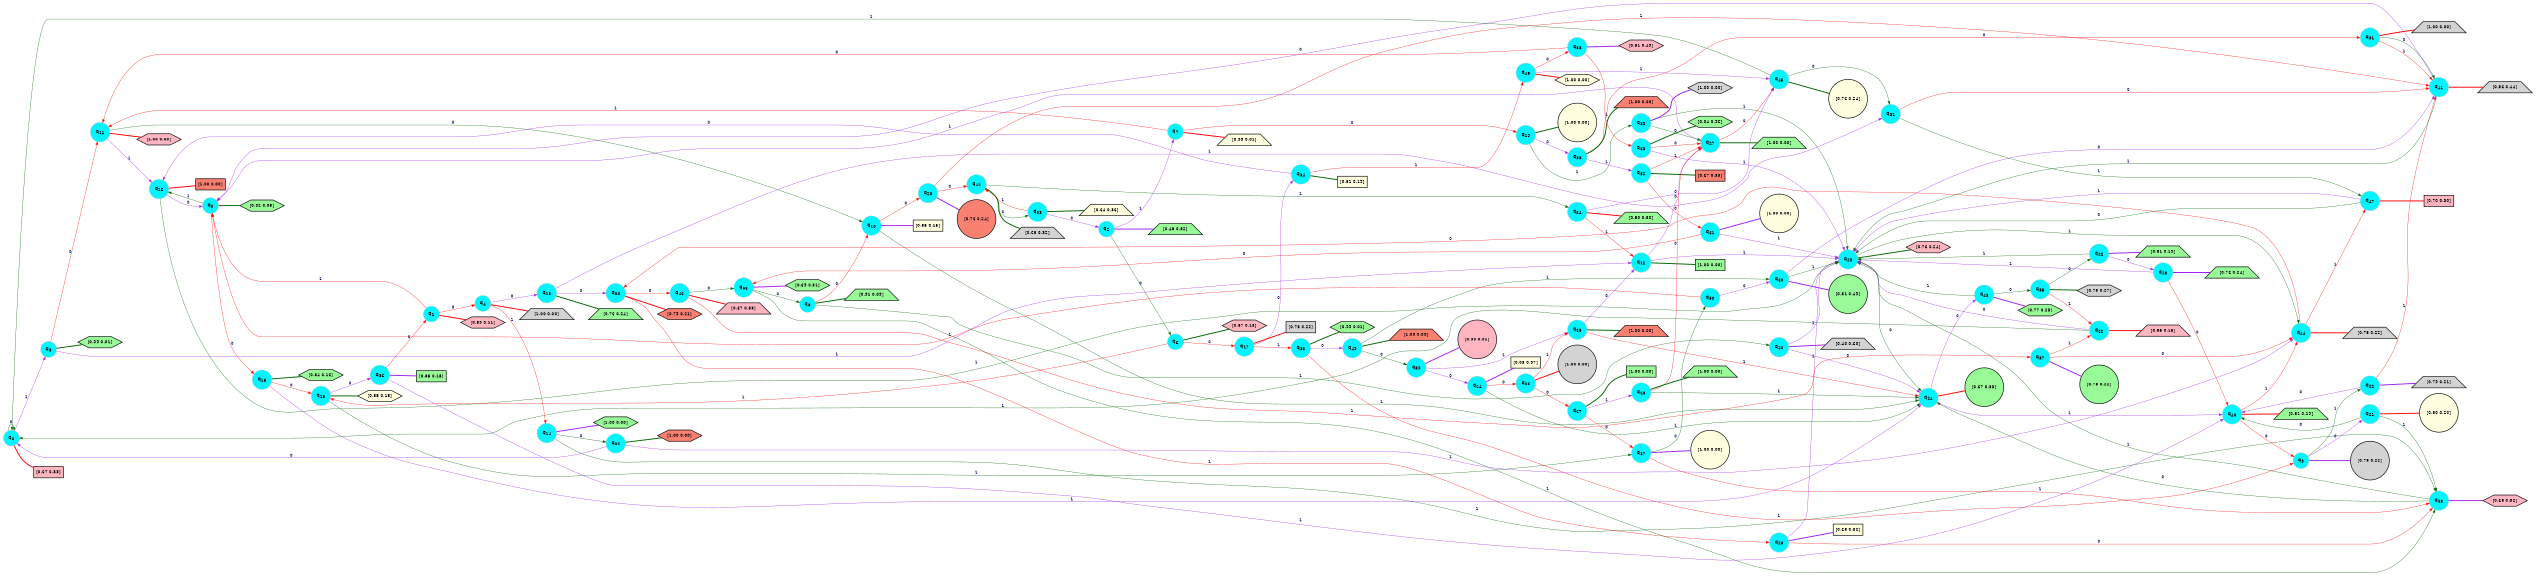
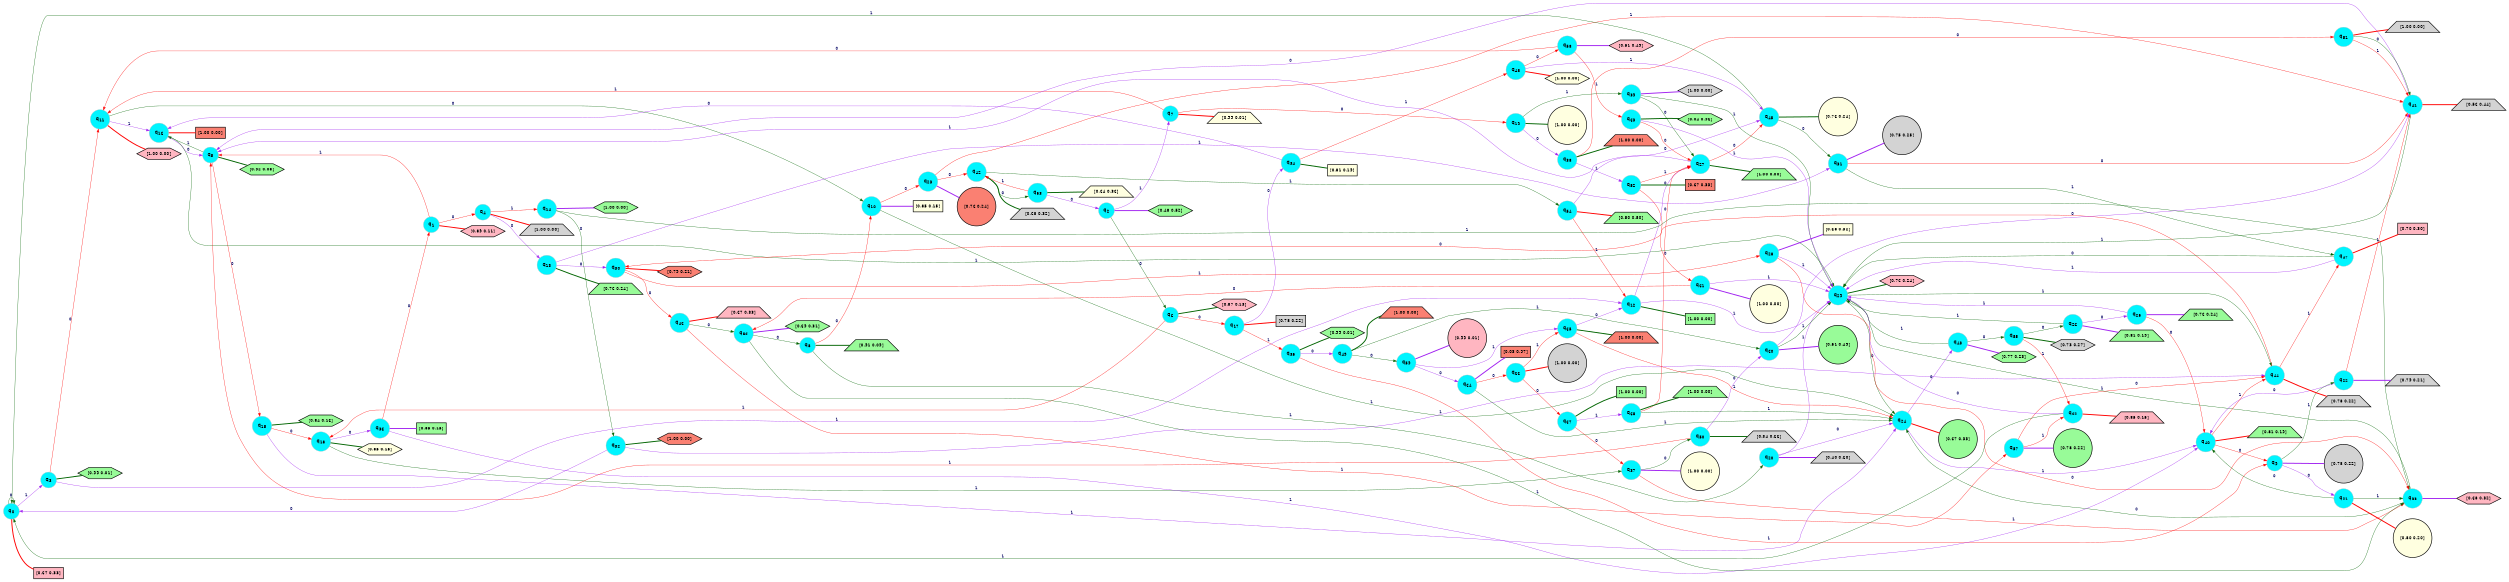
node "[0.75 0.25]": added
node "[0.48 0.52]": shape trapezium -> hexagon
node "[0.03 0.97]": fillcolor lightyellow -> salmon
node "[0.34 0.66]": added
